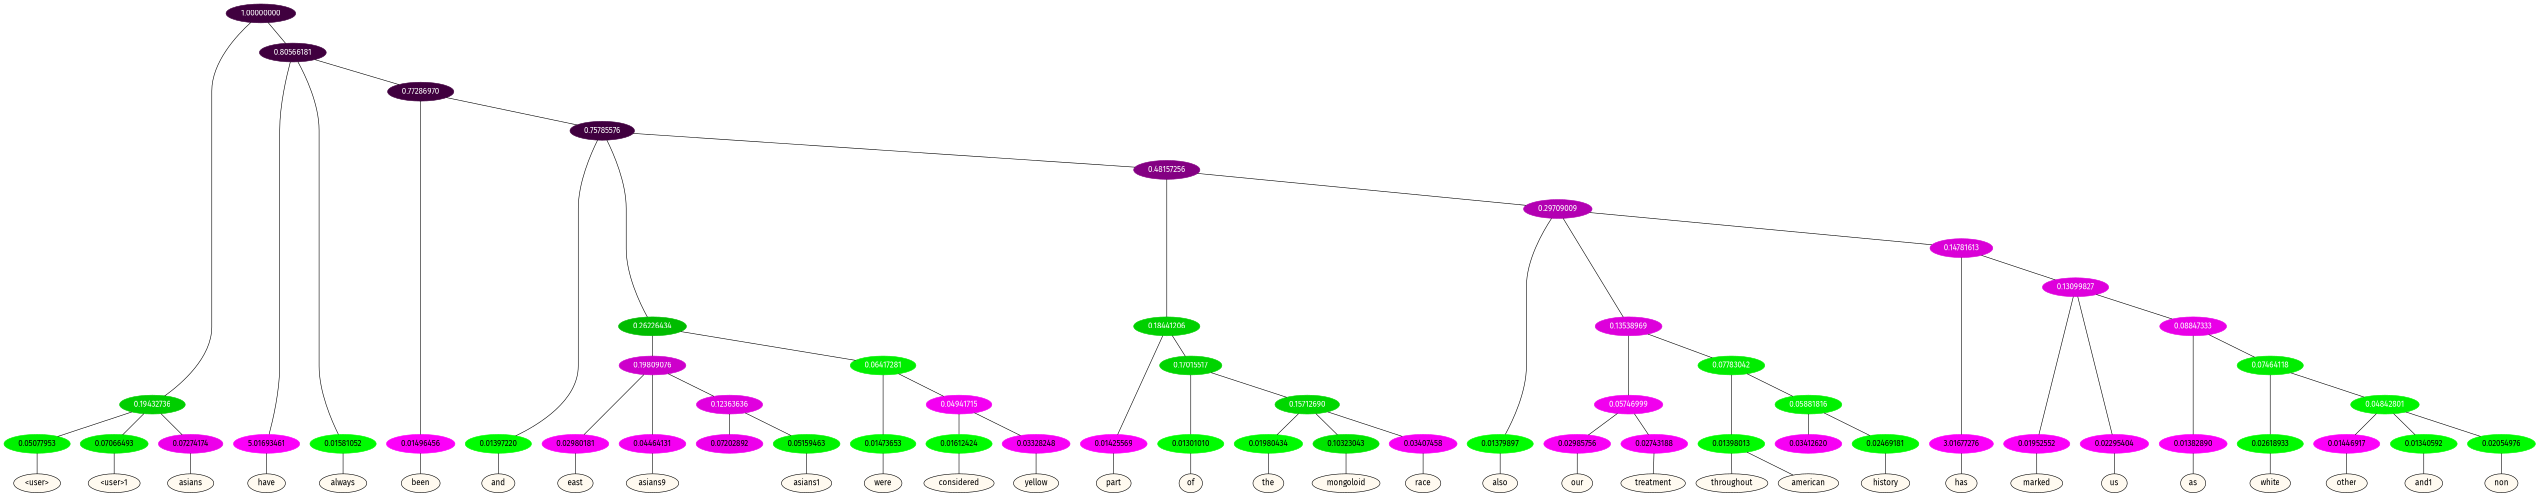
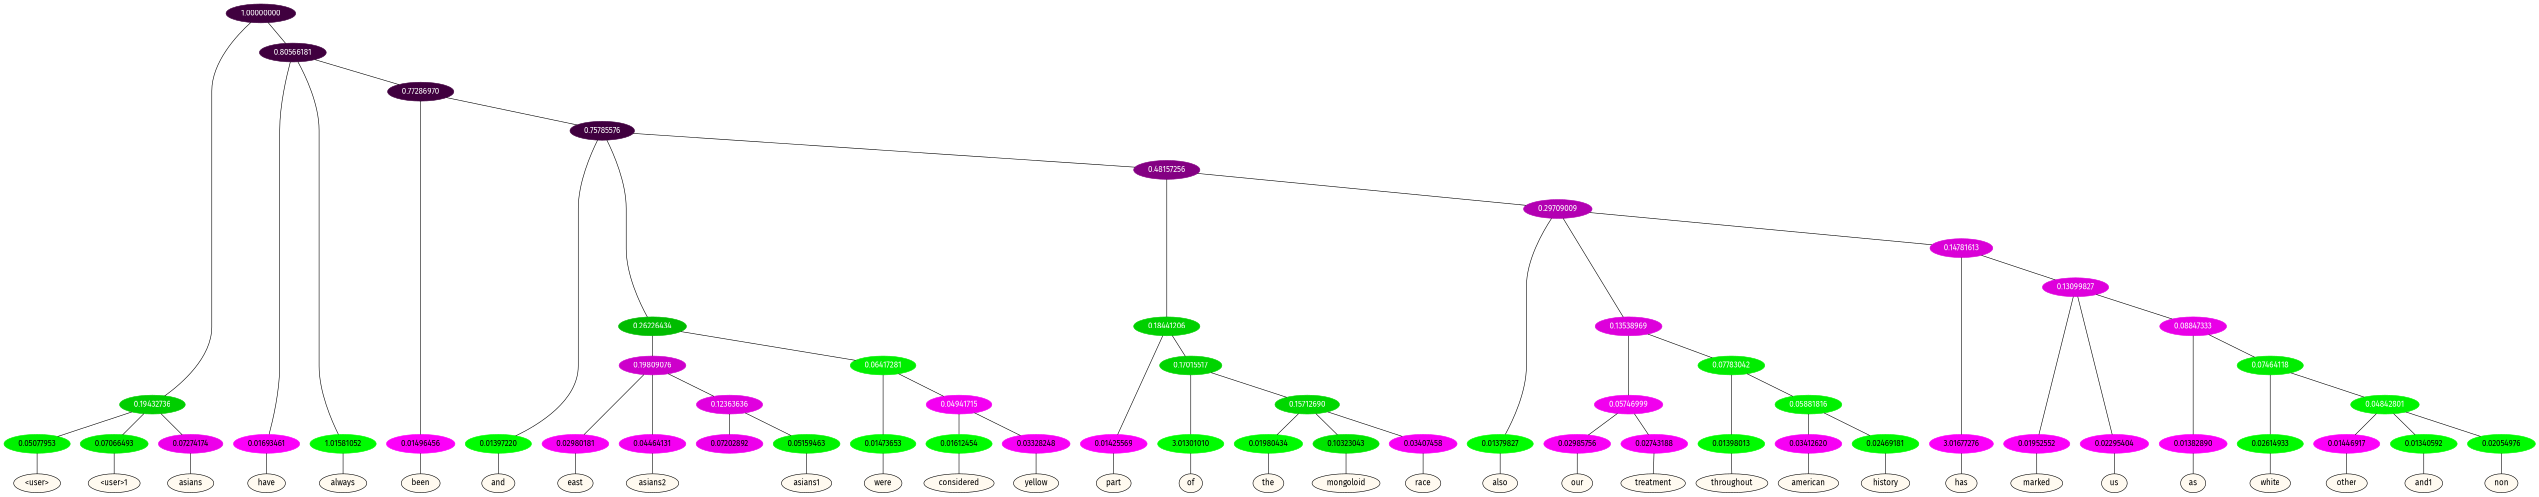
node "5.01693461": label "5.01693461" -> "0.01693461"
node "0.01581052": label "0.01581052" -> "1.01581052"
node "0.01612424": label "0.01612424" -> "0.01612454"
node "0.01301010": label "0.01301010" -> "3.01301010"
node "0.01379897": label "0.01379897" -> "0.01379827"
node "0.02618933": label "0.02618933" -> "0.02614933"
edge "0.01398013" -- "american": now "0.03412620" -- "american"
node "asians9": label "asians9" -> "asians2"
